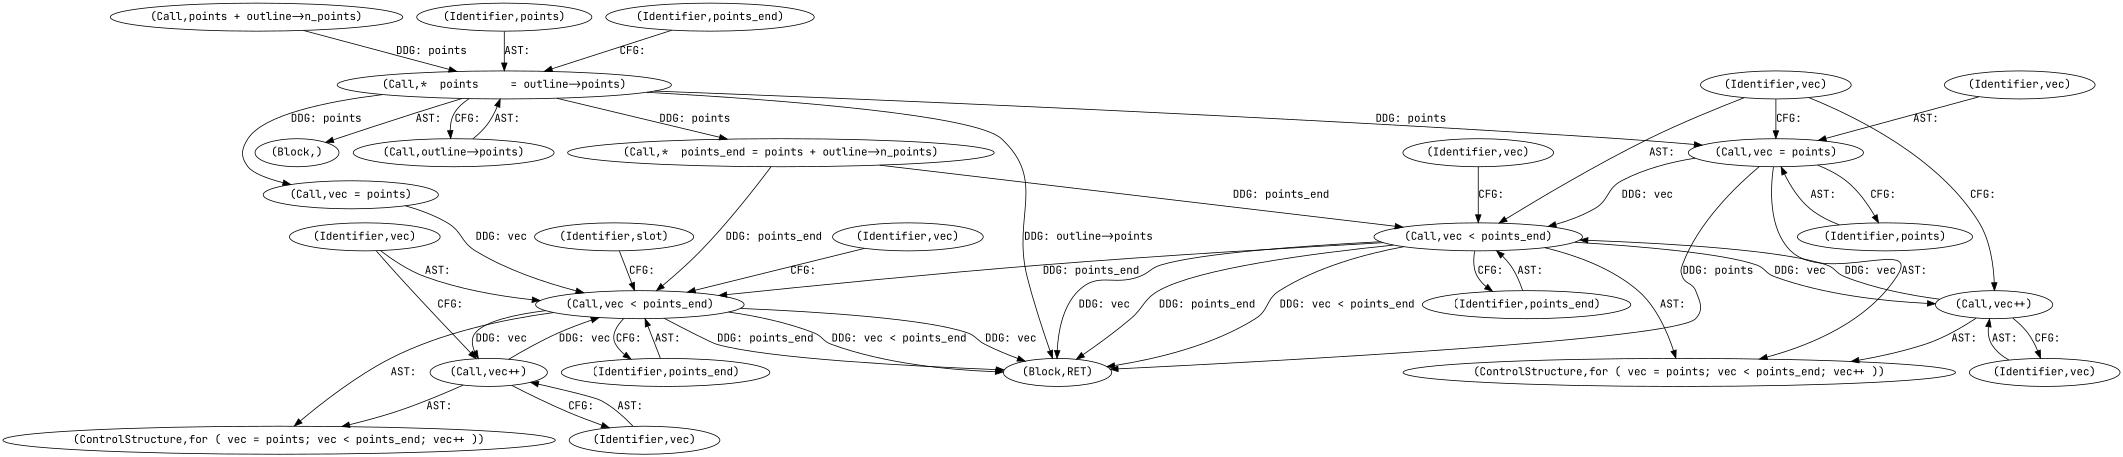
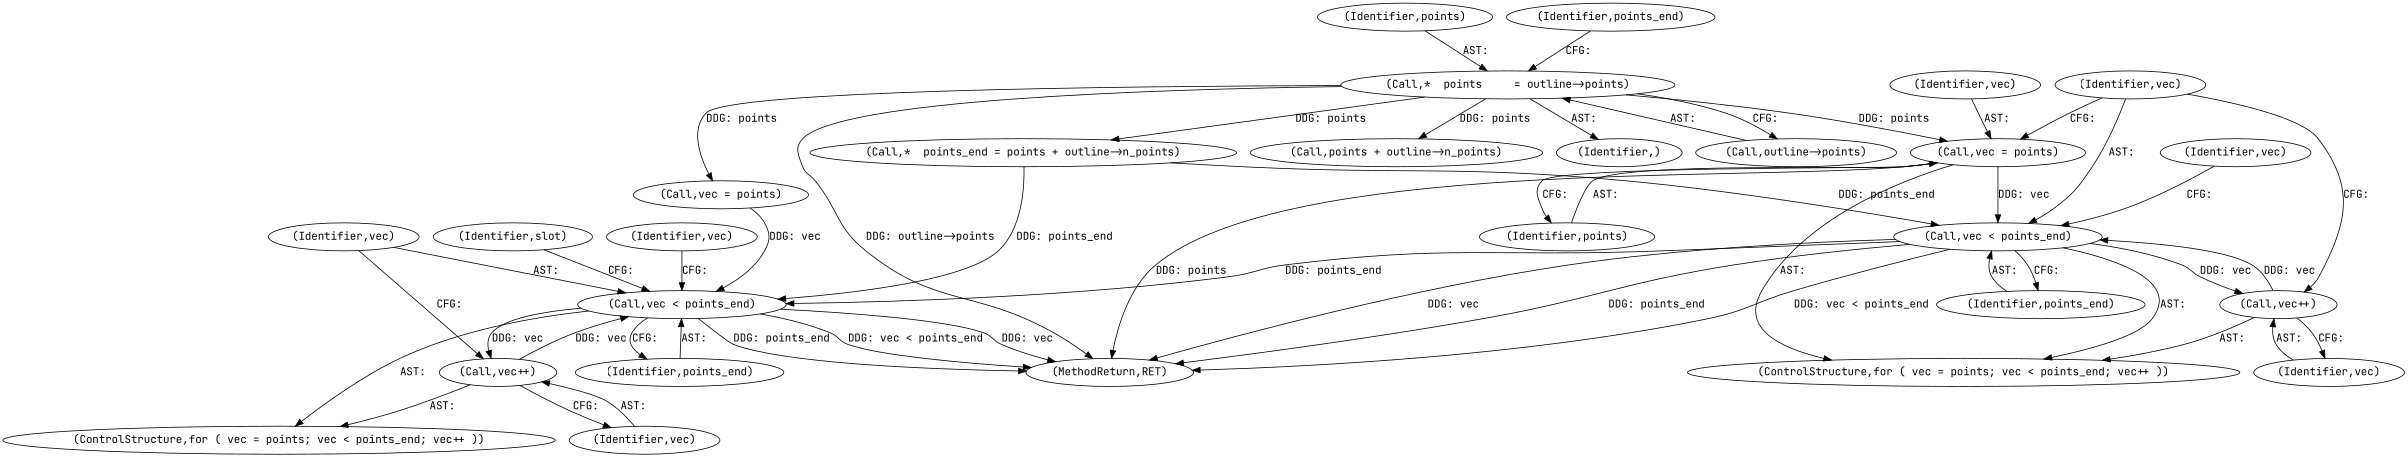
edge "(Call,points + outline->n_points)" -> "(Call,*  points     = outline->points)": reversed
node "(Block,)": label "(Block,)" -> "(Identifier,)"
node "(Block,RET)": label "(Block,RET)" -> "(MethodReturn,RET)"
